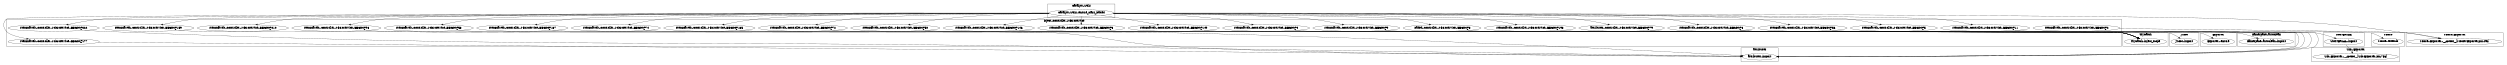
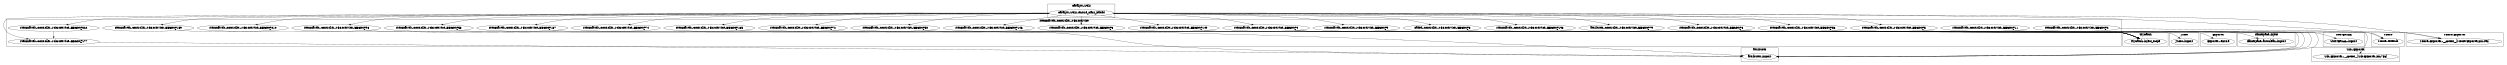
edge "Catalyst::Utils::ensure_class_loaded" -> "stemmaweb::Controller::Microservice::BEGIN@11": now "Catalyst::Utils::ensure_class_loaded" -> "Moose::extends"
cluster "inject::Controller::Microservice": label "inject::Controller::Microservice" -> "stemmaweb::Controller::Microservice"
edge "stemmaweb::Controller::Microservice::BEGIN@74" -> "TryCatch::inject_scope": now "stemmaweb::Controller::Microservice::BEGIN@4" -> "TryCatch::inject_scope"
cluster "namespace::autoclean": label "namespace::autoclean" -> "namespace::inject"
edge "stemmaweb::Controller::Microservice::BEGIN@222" -> "attributes::import": now "stemmaweb::Controller::Microservice::BEGIN@222" -> "stemmaweb::Controller::Microservice::BEGIN@177"
edge "UNIVERSAL::import" -> "Sub::Exporter::__ANON__[Sub/Exporter.pm:756]": now "stemmaweb::Controller::Microservice::BEGIN@5" -> "Sub::Exporter::__ANON__[Sub/Exporter.pm:756]"
